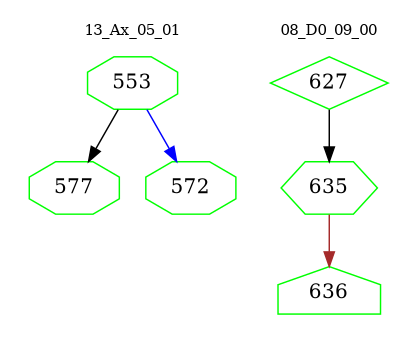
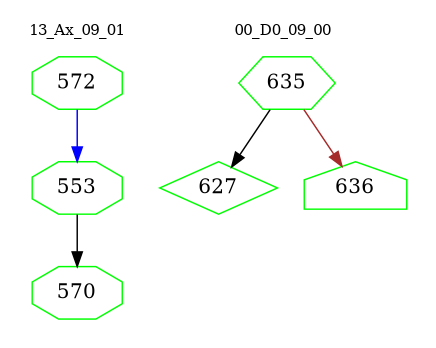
cluster "13_Ax_05_01": label "13_Ax_05_01" -> "13_Ax_09_01"
cluster "08_D0_09_00": label "08_D0_09_00" -> "00_D0_09_00"
edge "627" -> "635": reversed
edge "553" -> "572": reversed
node "577": label "577" -> "570"
